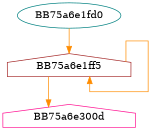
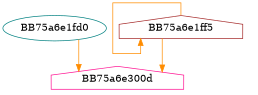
edge "BB75a6e1fd0" -> "BB75a6e1ff5": now "BB75a6e1fd0" -> "BB75a6e300d"
